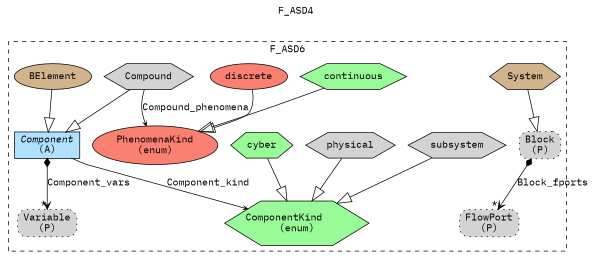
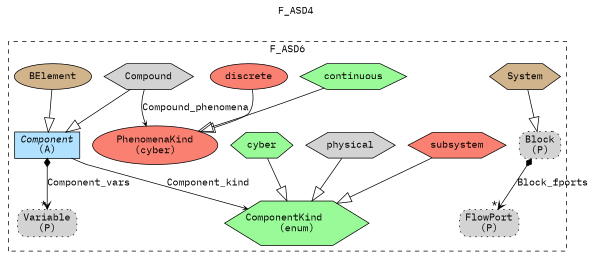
node "PhenomenaKind (enum)": label "PhenomenaKind (enum)" -> "PhenomenaKind (cyber)"
node "subsystem": fillcolor lightgrey -> salmon
